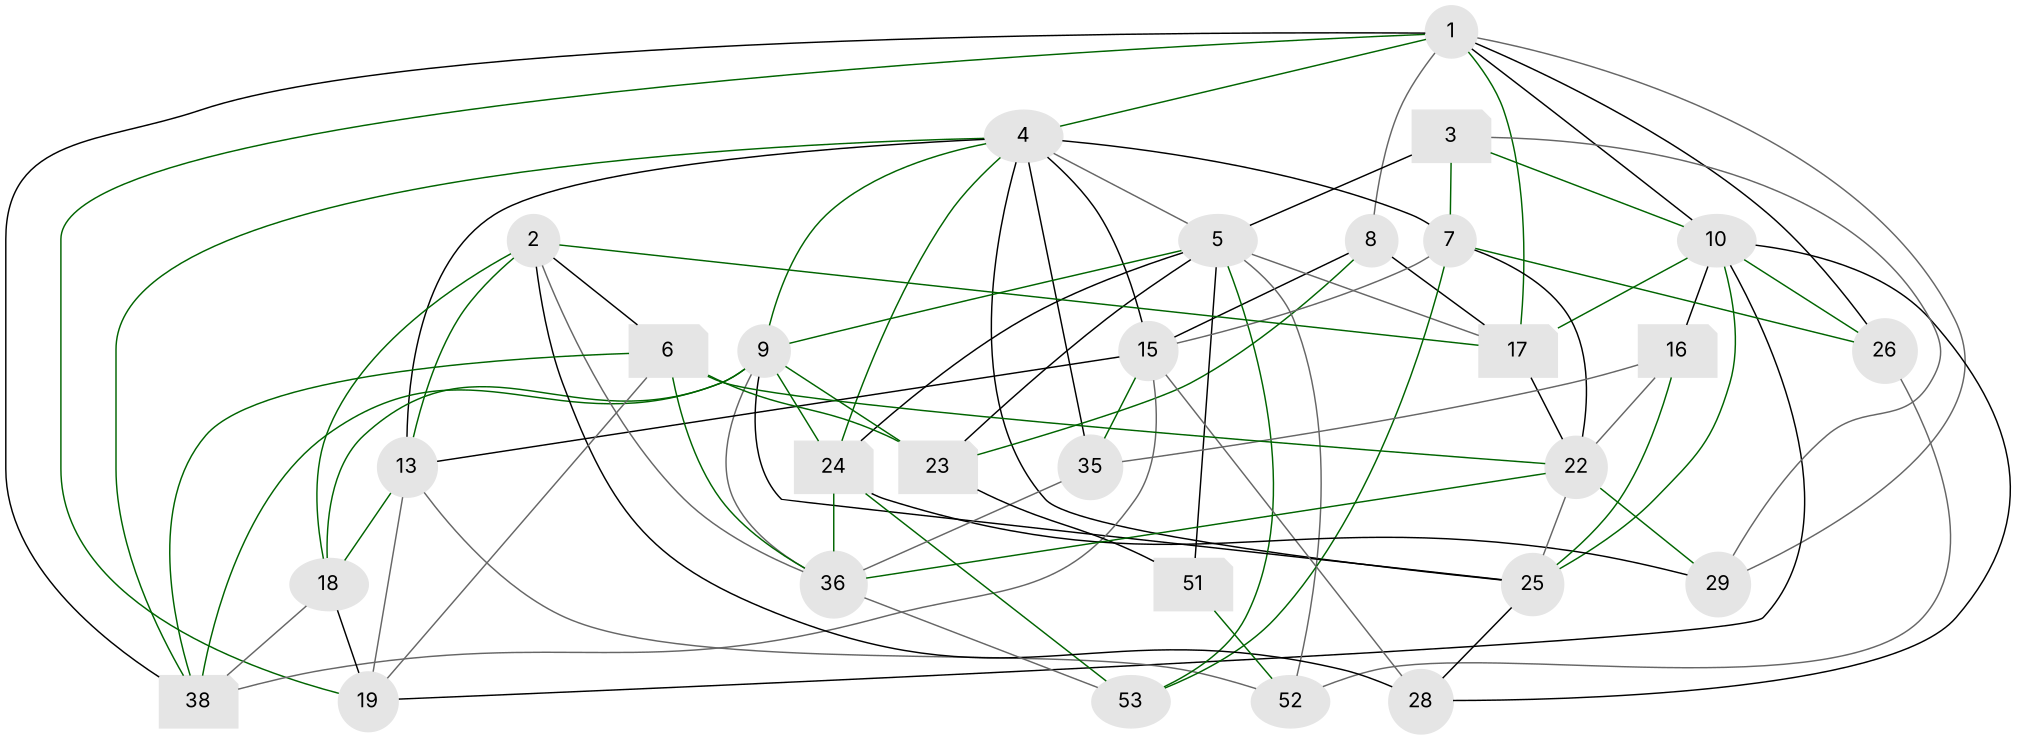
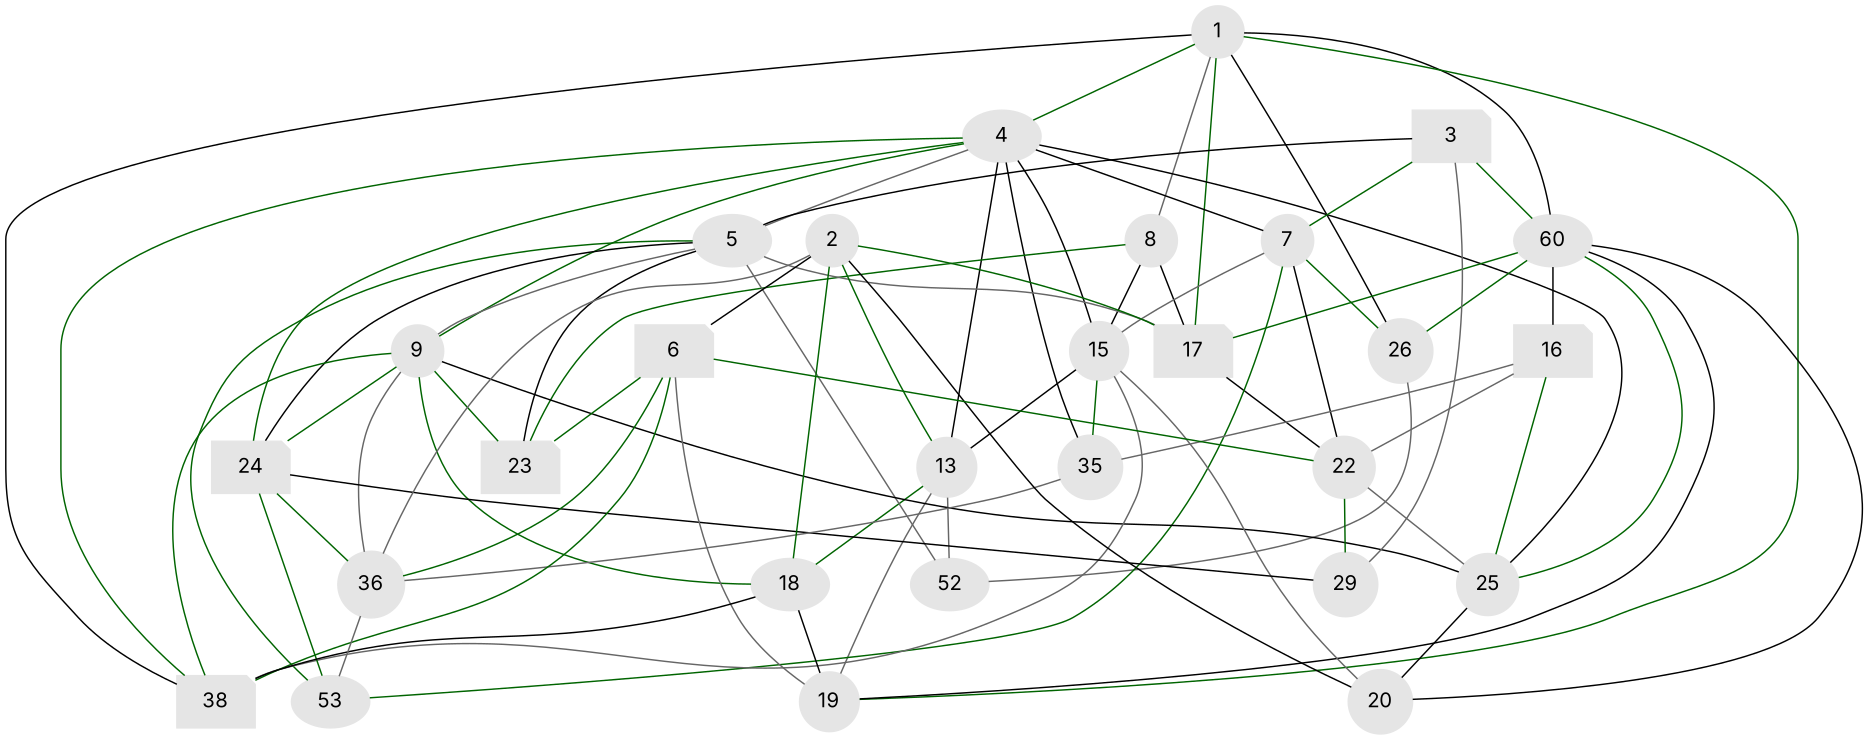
edge "1" -- "29": removed
node "10": label "10" -> "60"
edge "5" -- "9": color darkgreen -> gray40
edge "22" -- "36": removed
node "51": removed
edge "18" -- "38": color gray40 -> black
node "28": label "28" -> "20"
